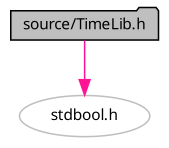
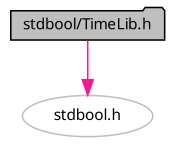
node "source/TimeLib.h": label "source/TimeLib.h" -> "stdbool/TimeLib.h"
